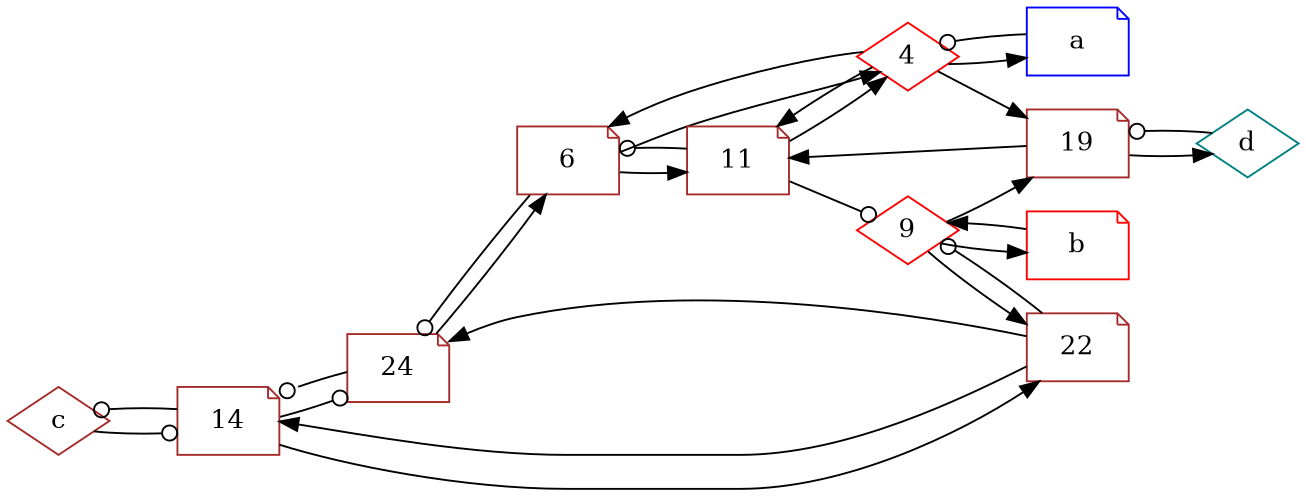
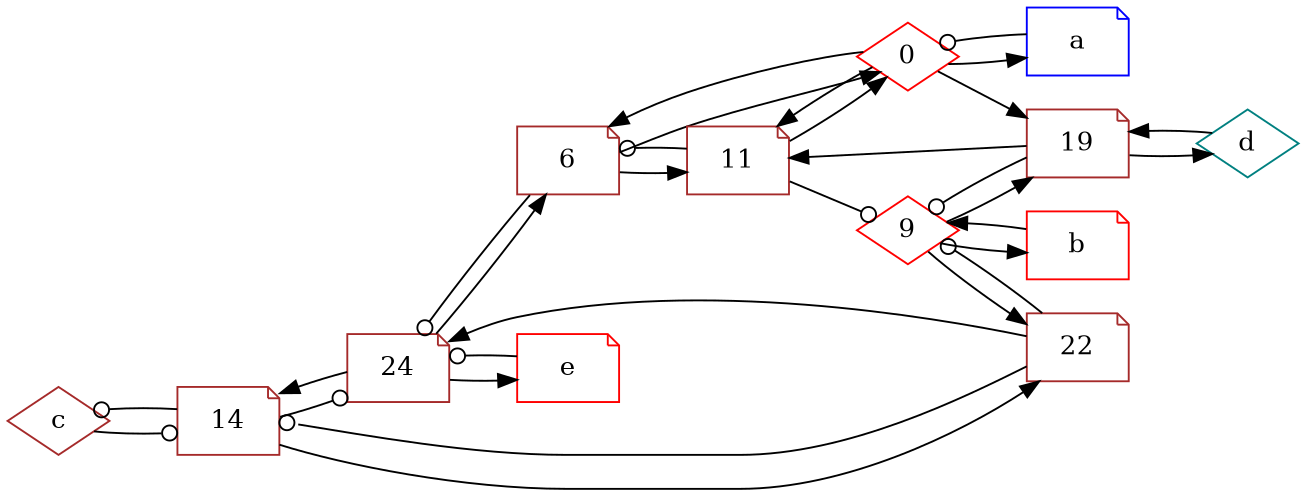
node "4": label "4" -> "0"
edge "d" -> "19": arrowhead odot -> normal
edge "19" -> "9": added
node "e": added
edge "24" -> "14": arrowhead odot -> normal
edge "22" -> "14": arrowhead normal -> odot
